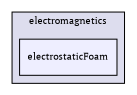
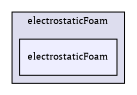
cluster "electromagnetics": label "electromagnetics" -> "electrostaticFoam"
